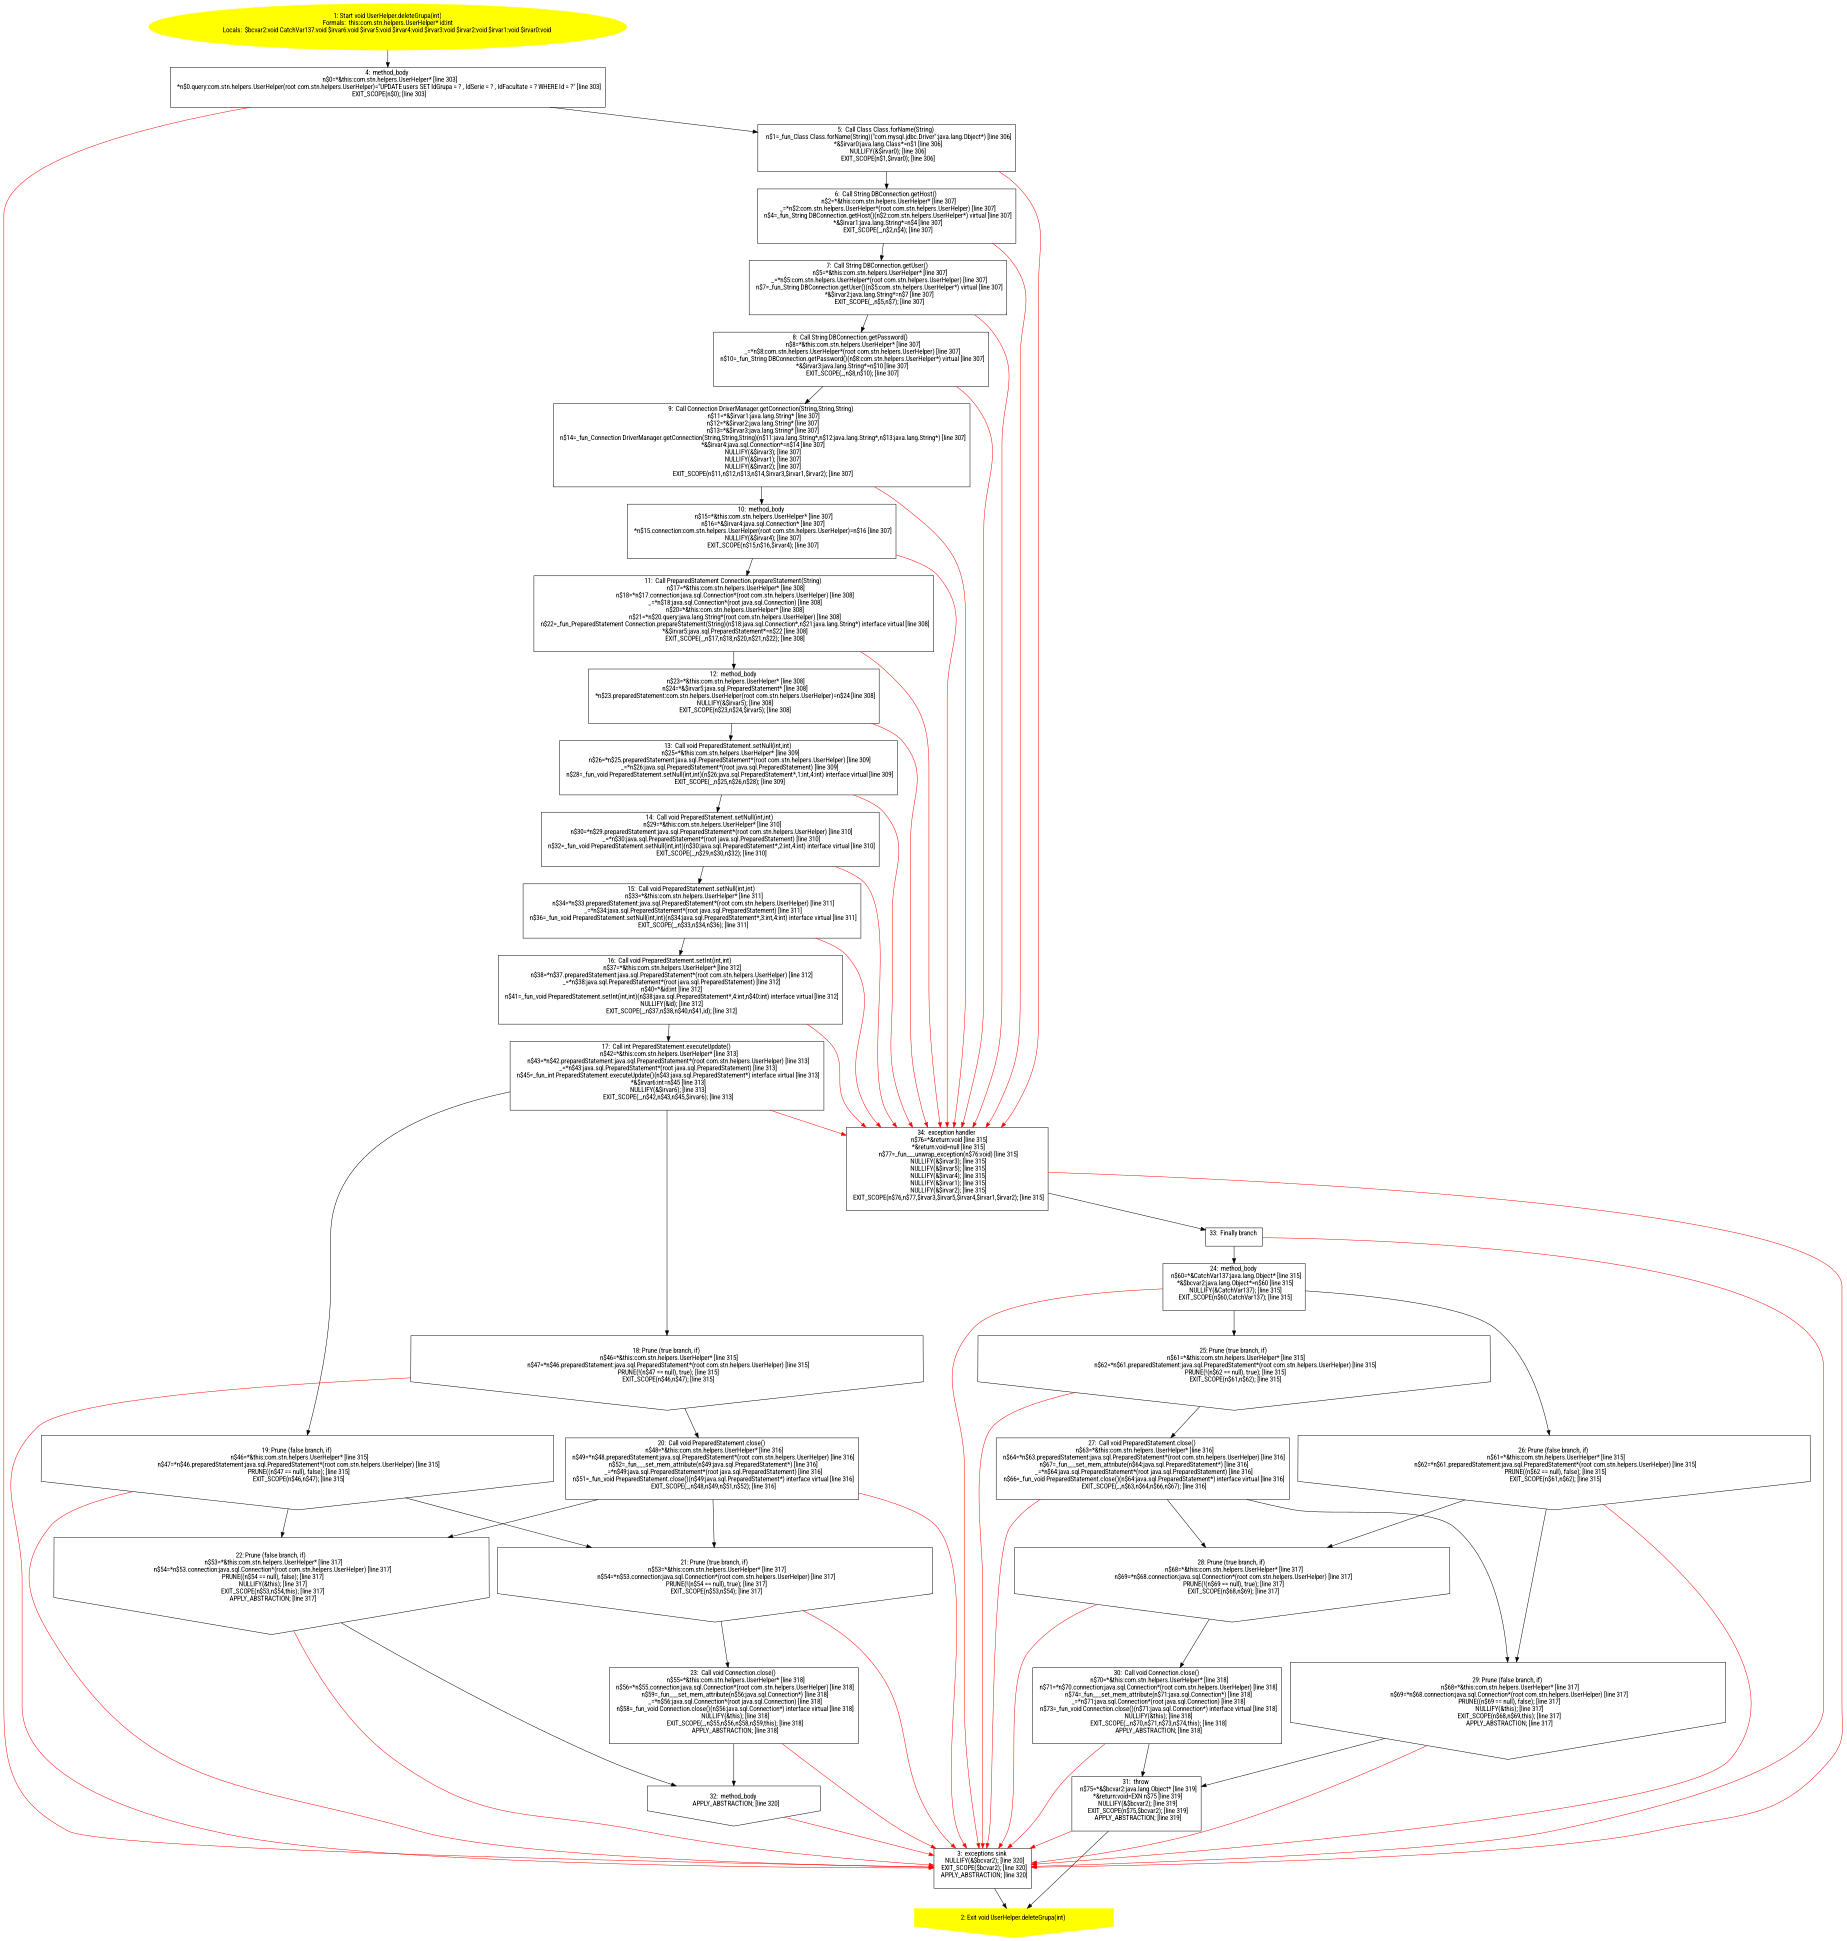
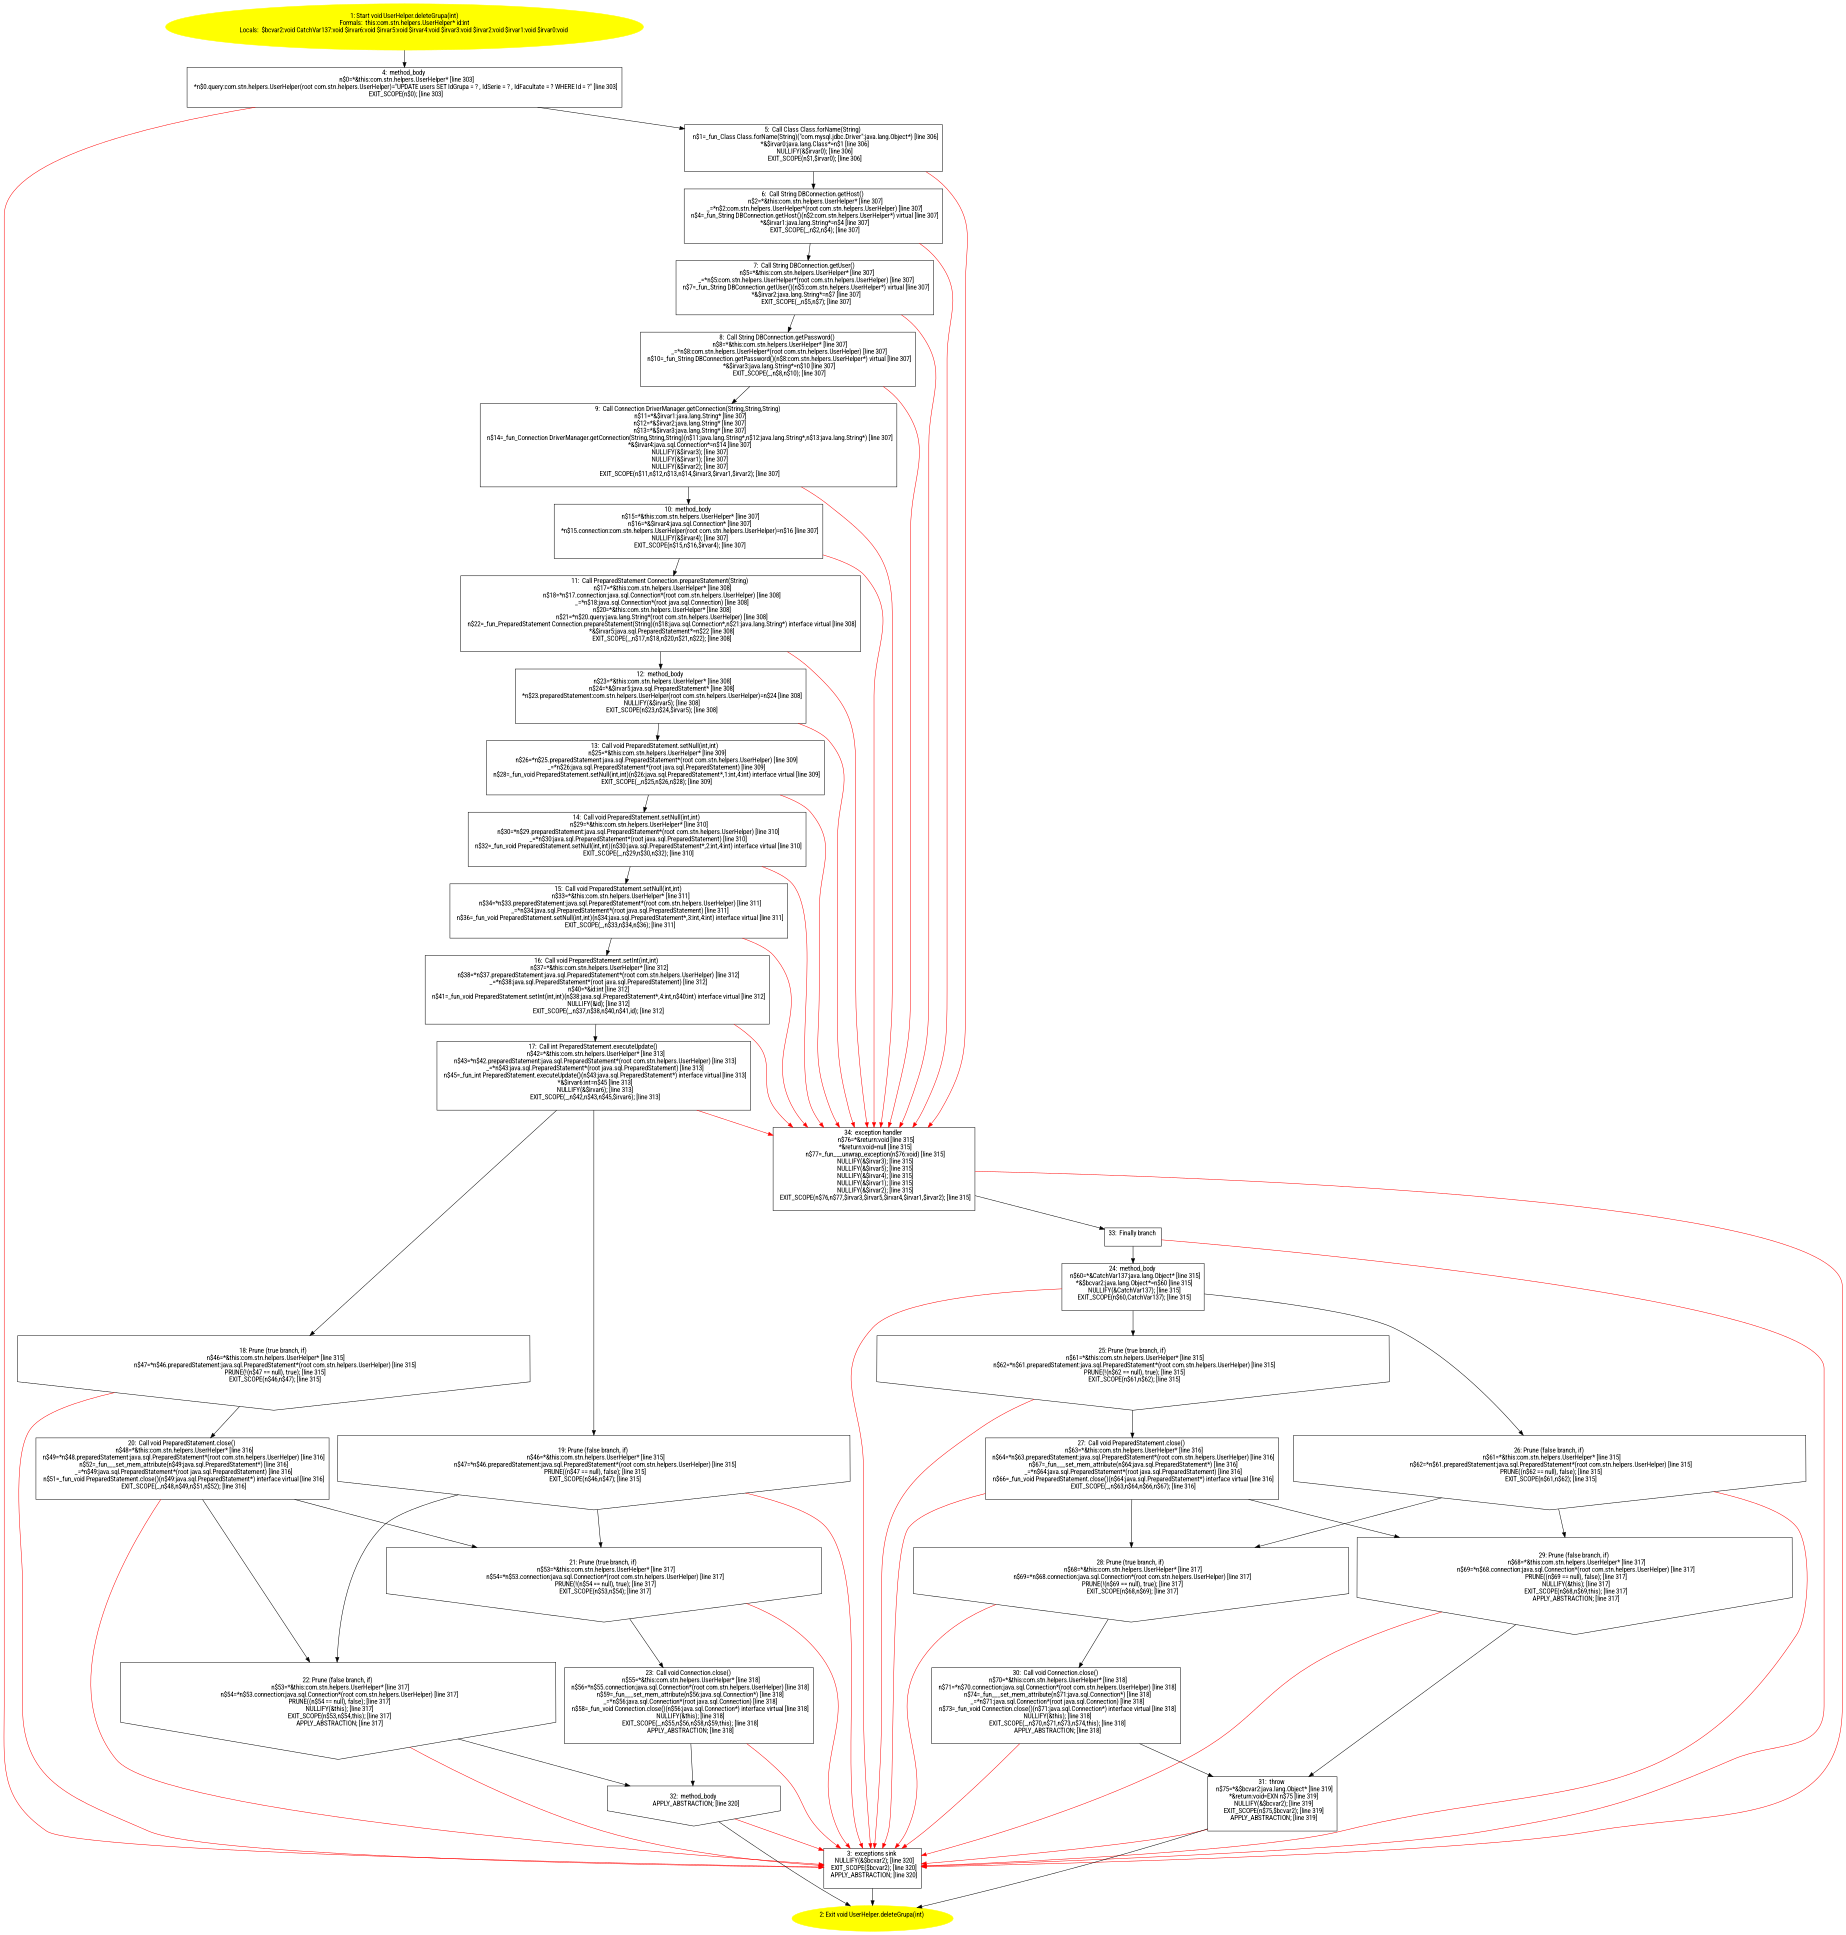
edge "32:  method_body APPLY_ABSTRACTION; [line 320]" -> "2: Exit void UserHelper.deleteGrupa(int)": added
node "2: Exit void UserHelper.deleteGrupa(int)": shape invhouse -> ellipse
